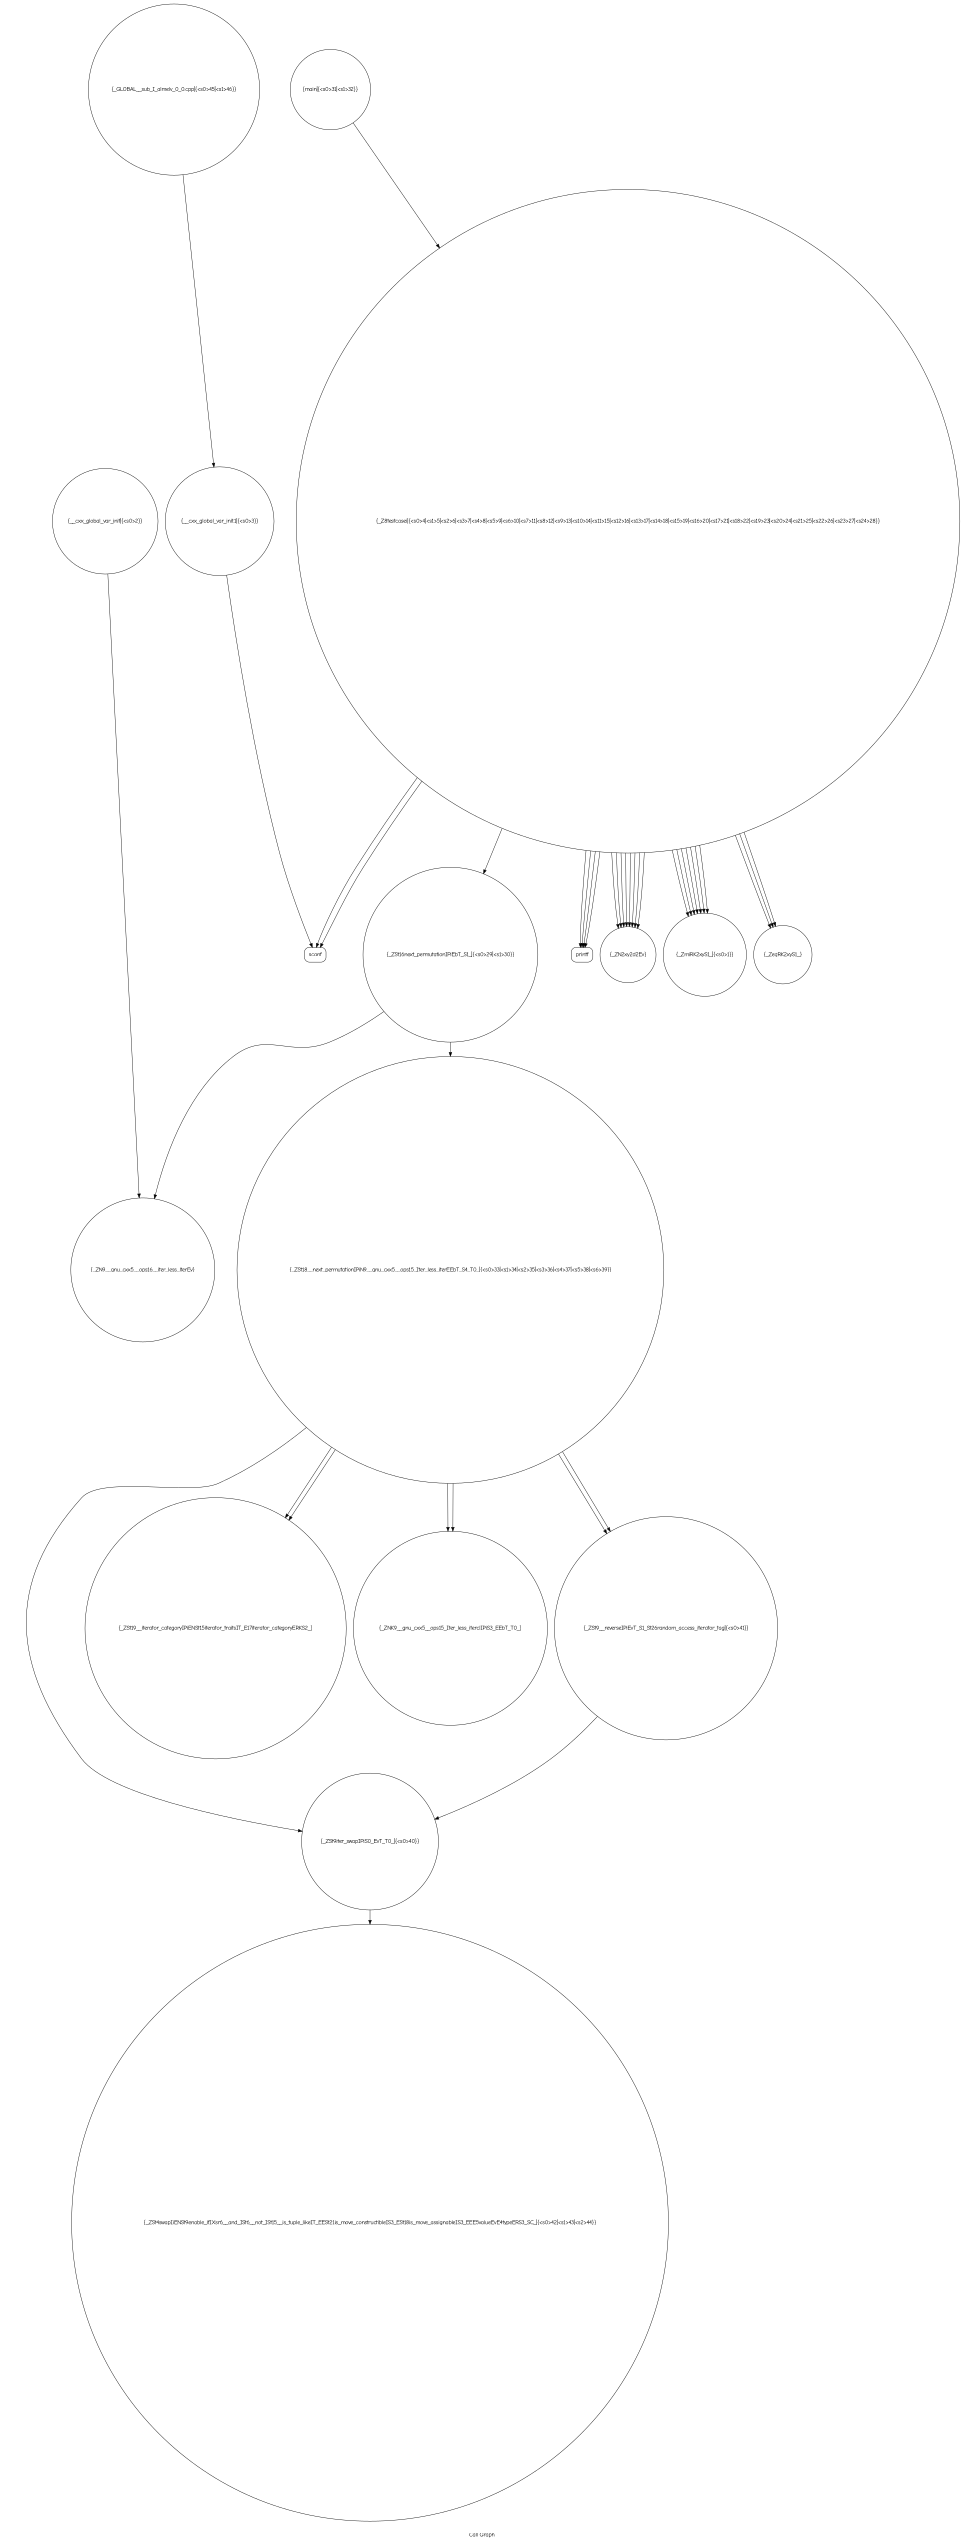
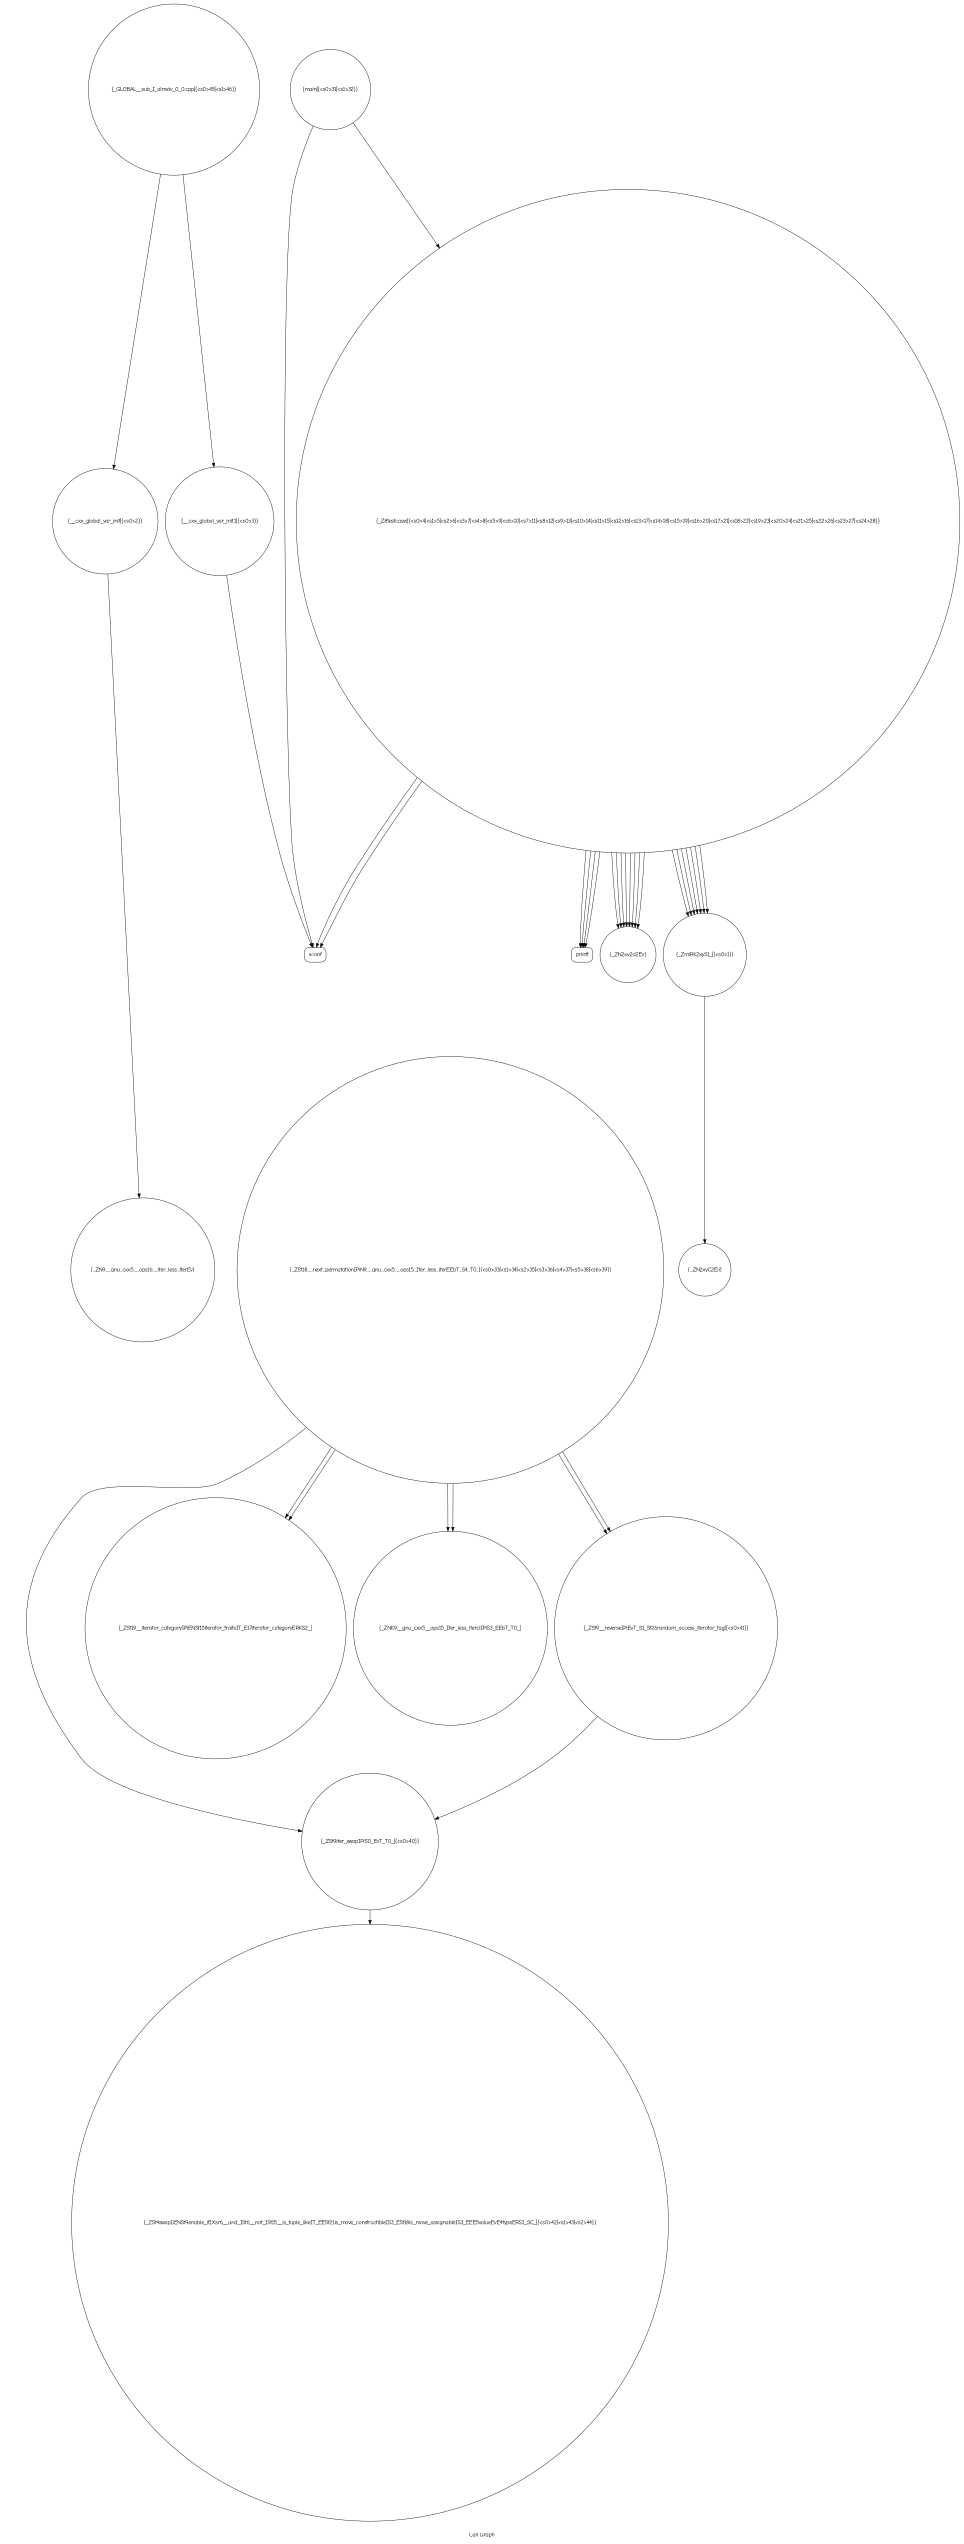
edge "{_GLOBAL__sub_I_almelv_0_0.cpp|{<s0>45|<s1>46}}" -> "{__cxx_global_var_init|{<s0>2}}": added
edge "{main|{<s0>31|<s1>32}}" -> "scanf": added
node "{_ZSt16next_permutationIPiEbT_S1_|{<s0>29|<s1>30}}": removed
node "{_ZeqRK2xyS1_}": removed
node "{_ZN2xyC2Eii}": added
